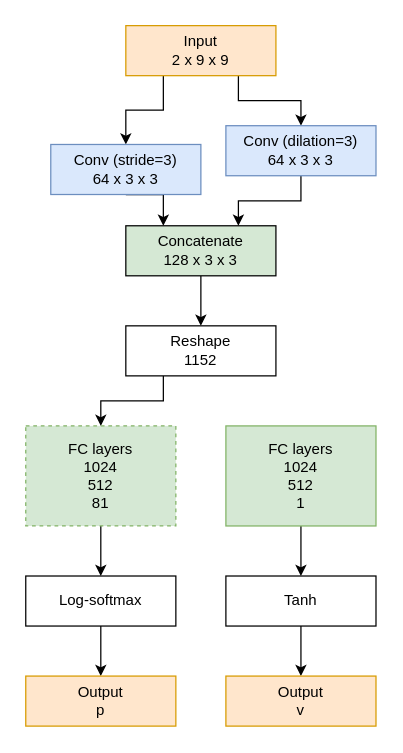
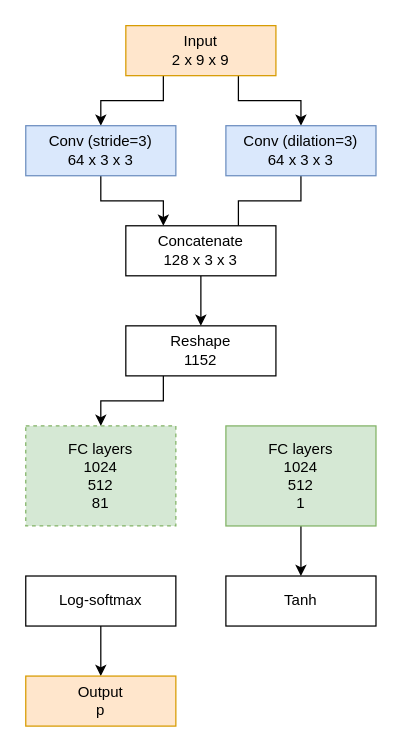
node "Conv (stride=3) 64 x 3 x 3": moved (126, 169) -> (101, 151)
edge "Conv (dilation=3) 64 x 3 x 3" -> "Concatenate 128 x 3 x 3": arrowhead classic -> none
node "Concatenate 128 x 3 x 3": fillcolor #d5e8d4 -> #ffffff
edge "FC layers 1024 512 81" -> "Log-softmax": removed
edge "Tanh" -> "Output v": removed
node "Output v": removed
